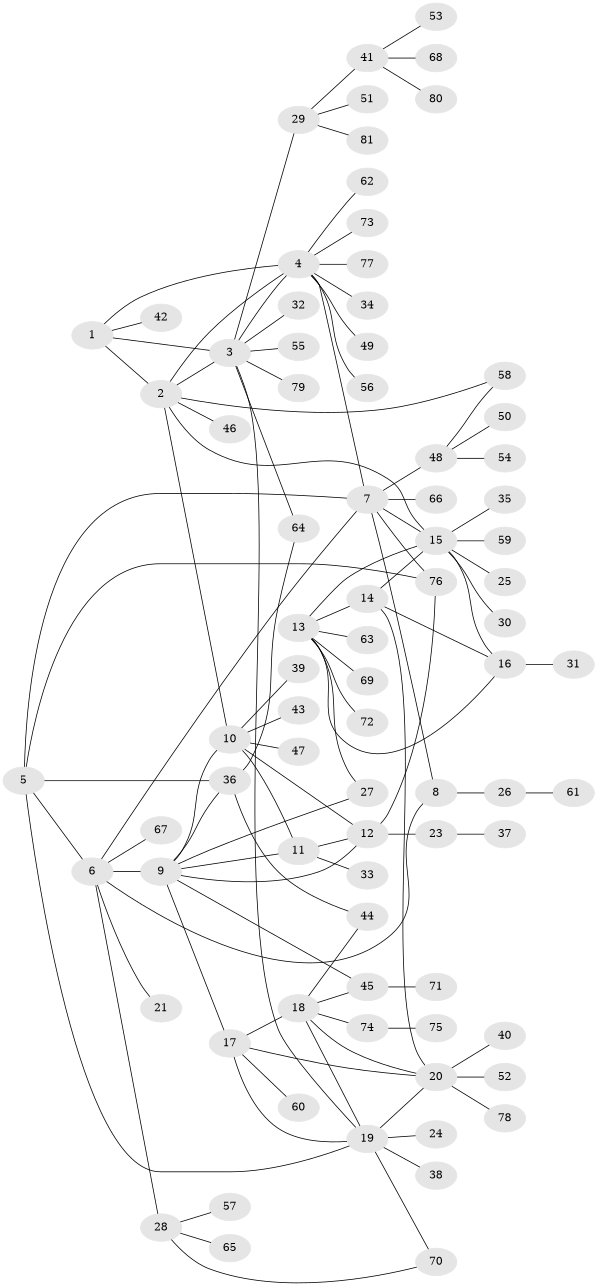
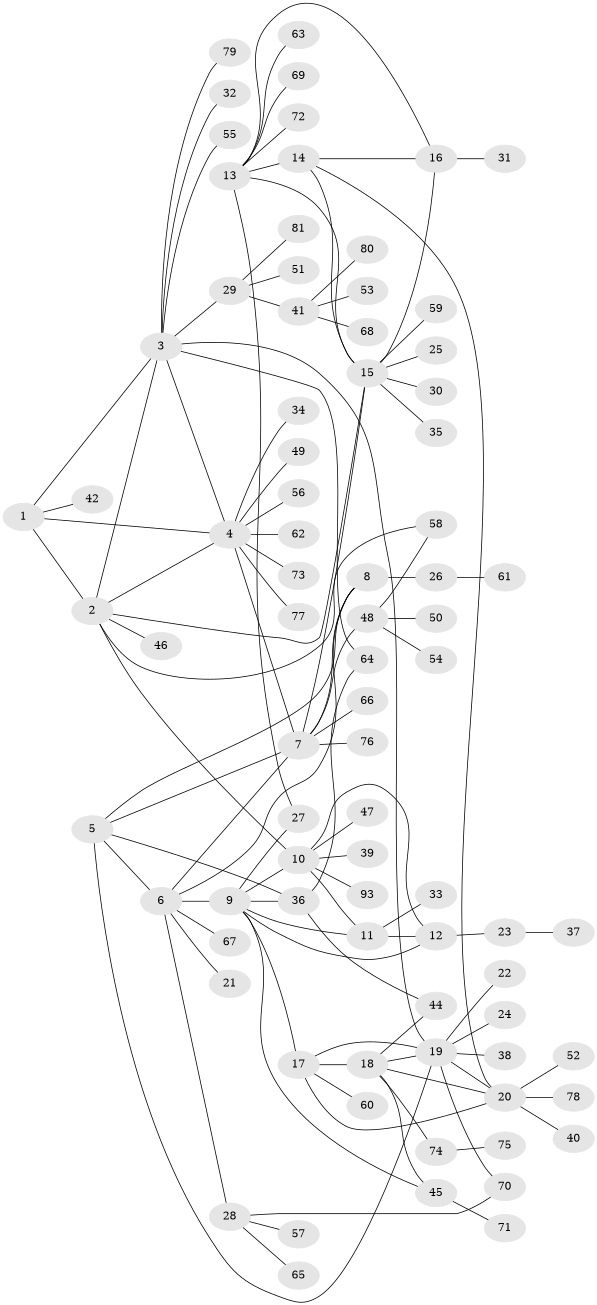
edge "76" -- "5": now "8" -- "5"
edge "76" -- "12": removed
node "43": label "43" -> "93"
node "22": added
